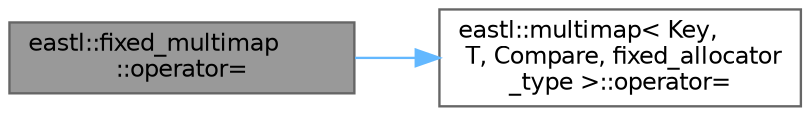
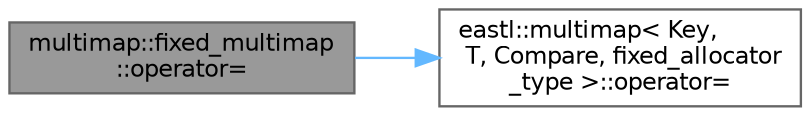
node "eastl::fixed_multimap ::operator=": label "eastl::fixed_multimap ::operator=" -> "multimap::fixed_multimap ::operator="
